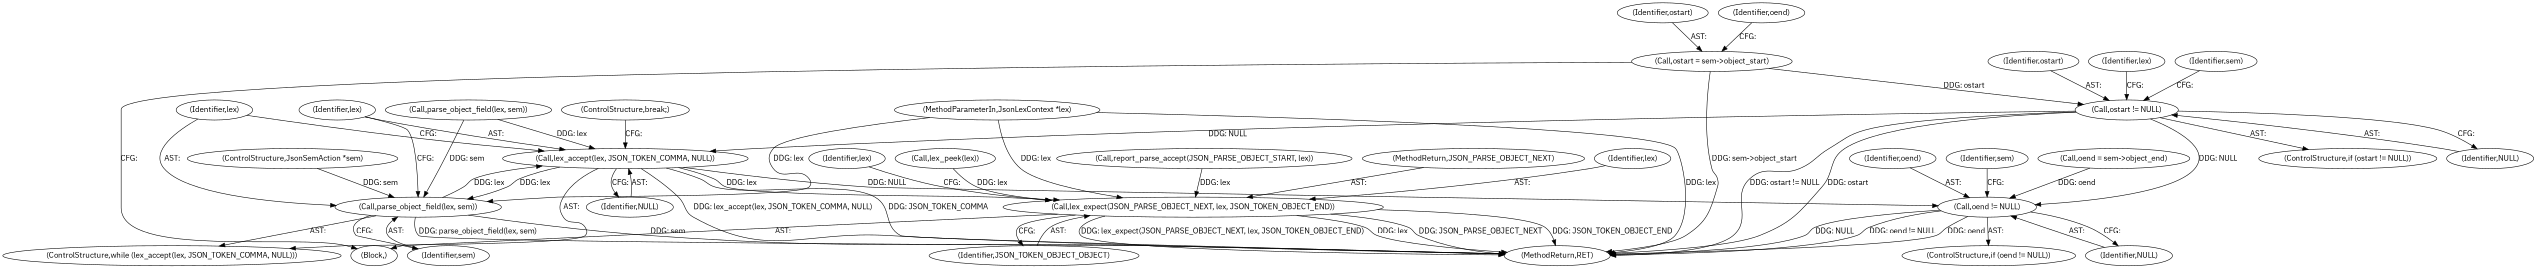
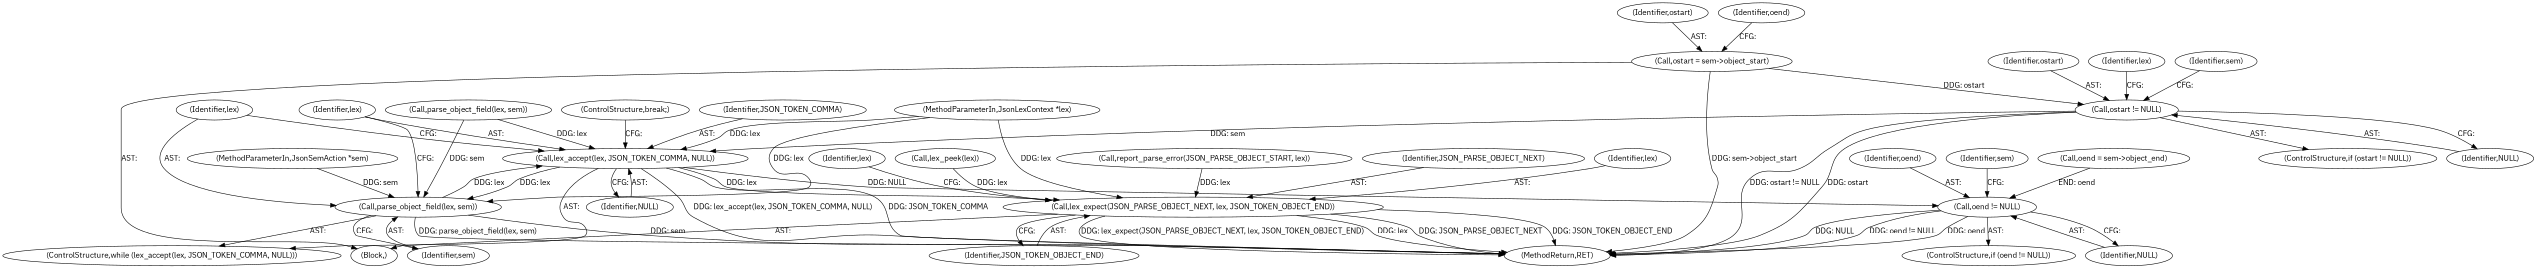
node "(Identifier,JSON_TOKEN_COMMA)": added
edge "(MethodParameterIn,JsonLexContext *lex)" -> "(MethodReturn,RET)": now "(MethodParameterIn,JsonLexContext *lex)" -> "(Call,lex_accept(lex, JSON_TOKEN_COMMA, NULL))"
edge "(Call,ostart != NULL)" -> "(Call,lex_accept(lex, JSON_TOKEN_COMMA, NULL))": label "DDG: NULL" -> "DDG: sem"
edge "(Call,ostart = sem->object_start)" -> "(Block,)": label "CFG: " -> "AST: "
node "(ControlStructure,JsonSemAction *sem)": label "(ControlStructure,JsonSemAction *sem)" -> "(MethodParameterIn,JsonSemAction *sem)"
node "(Call,report_parse_accept(JSON_PARSE_OBJECT_START, lex))": label "(Call,report_parse_accept(JSON_PARSE_OBJECT_START, lex))" -> "(Call,report_parse_error(JSON_PARSE_OBJECT_START, lex))"
node "(MethodReturn,JSON_PARSE_OBJECT_NEXT)": label "(MethodReturn,JSON_PARSE_OBJECT_NEXT)" -> "(Identifier,JSON_PARSE_OBJECT_NEXT)"
edge "(Call,oend = sem->object_end)" -> "(Call,oend != NULL)": label "DDG: oend" -> "END: oend"
edge "(Call,ostart != NULL)" -> "(Call,oend != NULL)": removed, label "DDG: NULL"
node "(Identifier,JSON_TOKEN_OBJECT_OBJECT)": label "(Identifier,JSON_TOKEN_OBJECT_OBJECT)" -> "(Identifier,JSON_TOKEN_OBJECT_END)"
